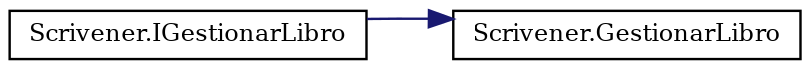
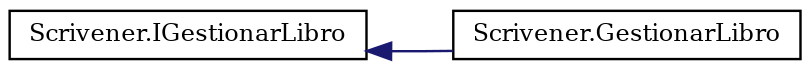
edge "Scrivener.IGestionarLibro" -> "Scrivener.GestionarLibro": reversed
